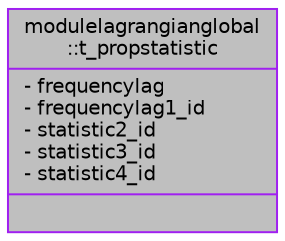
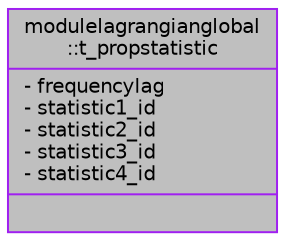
node "modulelagrangianglobal": text "- frequencylag1_id" -> "- statistic1_id"
